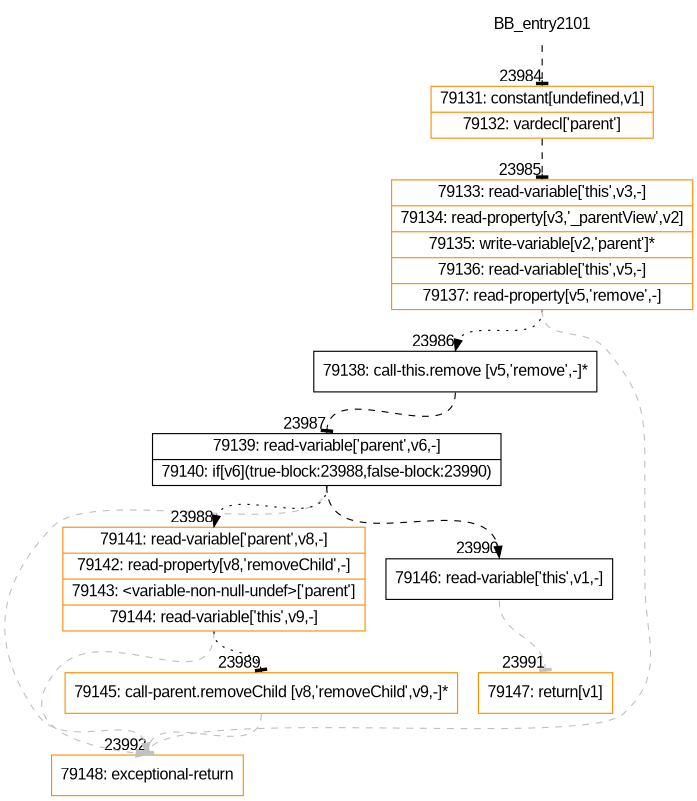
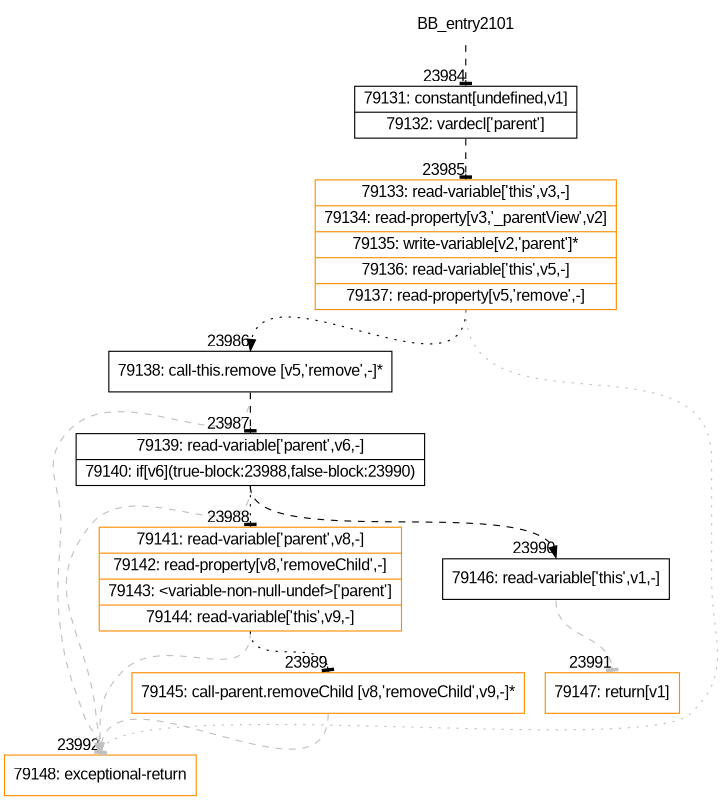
node "79131: constant[undefined,v1]": color darkorange -> black
edge "79138: call-this.remove [v5,'remove',-]*" -> "79148: exceptional-return": added
edge "79139: read-variable['parent',v6,-]" -> "79141: read-variable['parent',v8,-]": arrowhead normal -> tee
edge "79133: read-variable['this',v3,-]" -> "79148: exceptional-return": style dashed -> dotted
